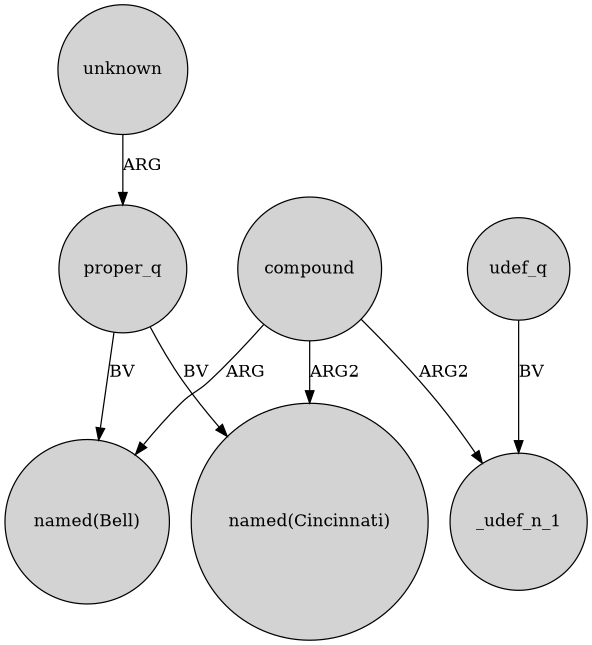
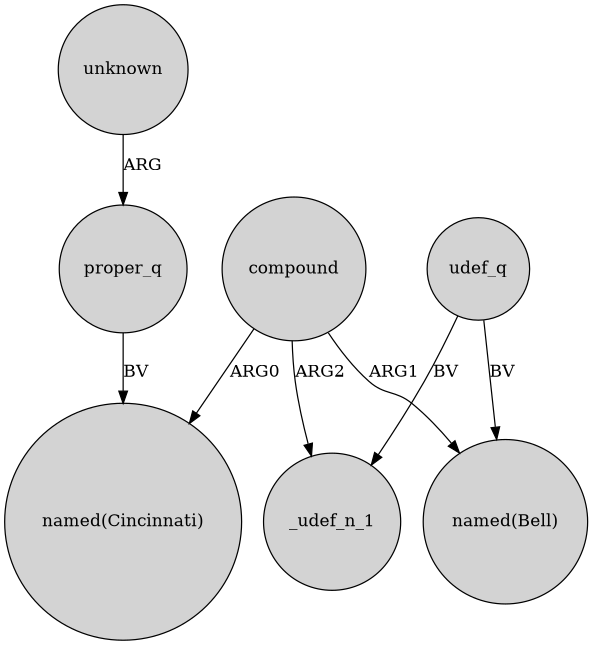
edge "compound" -> "named(Bell)": label "ARG" -> "ARG1"
edge "compound" -> "named(Cincinnati)": label "ARG2" -> "ARG0"
edge "proper_q" -> "named(Bell)": now "udef_q" -> "named(Bell)"
